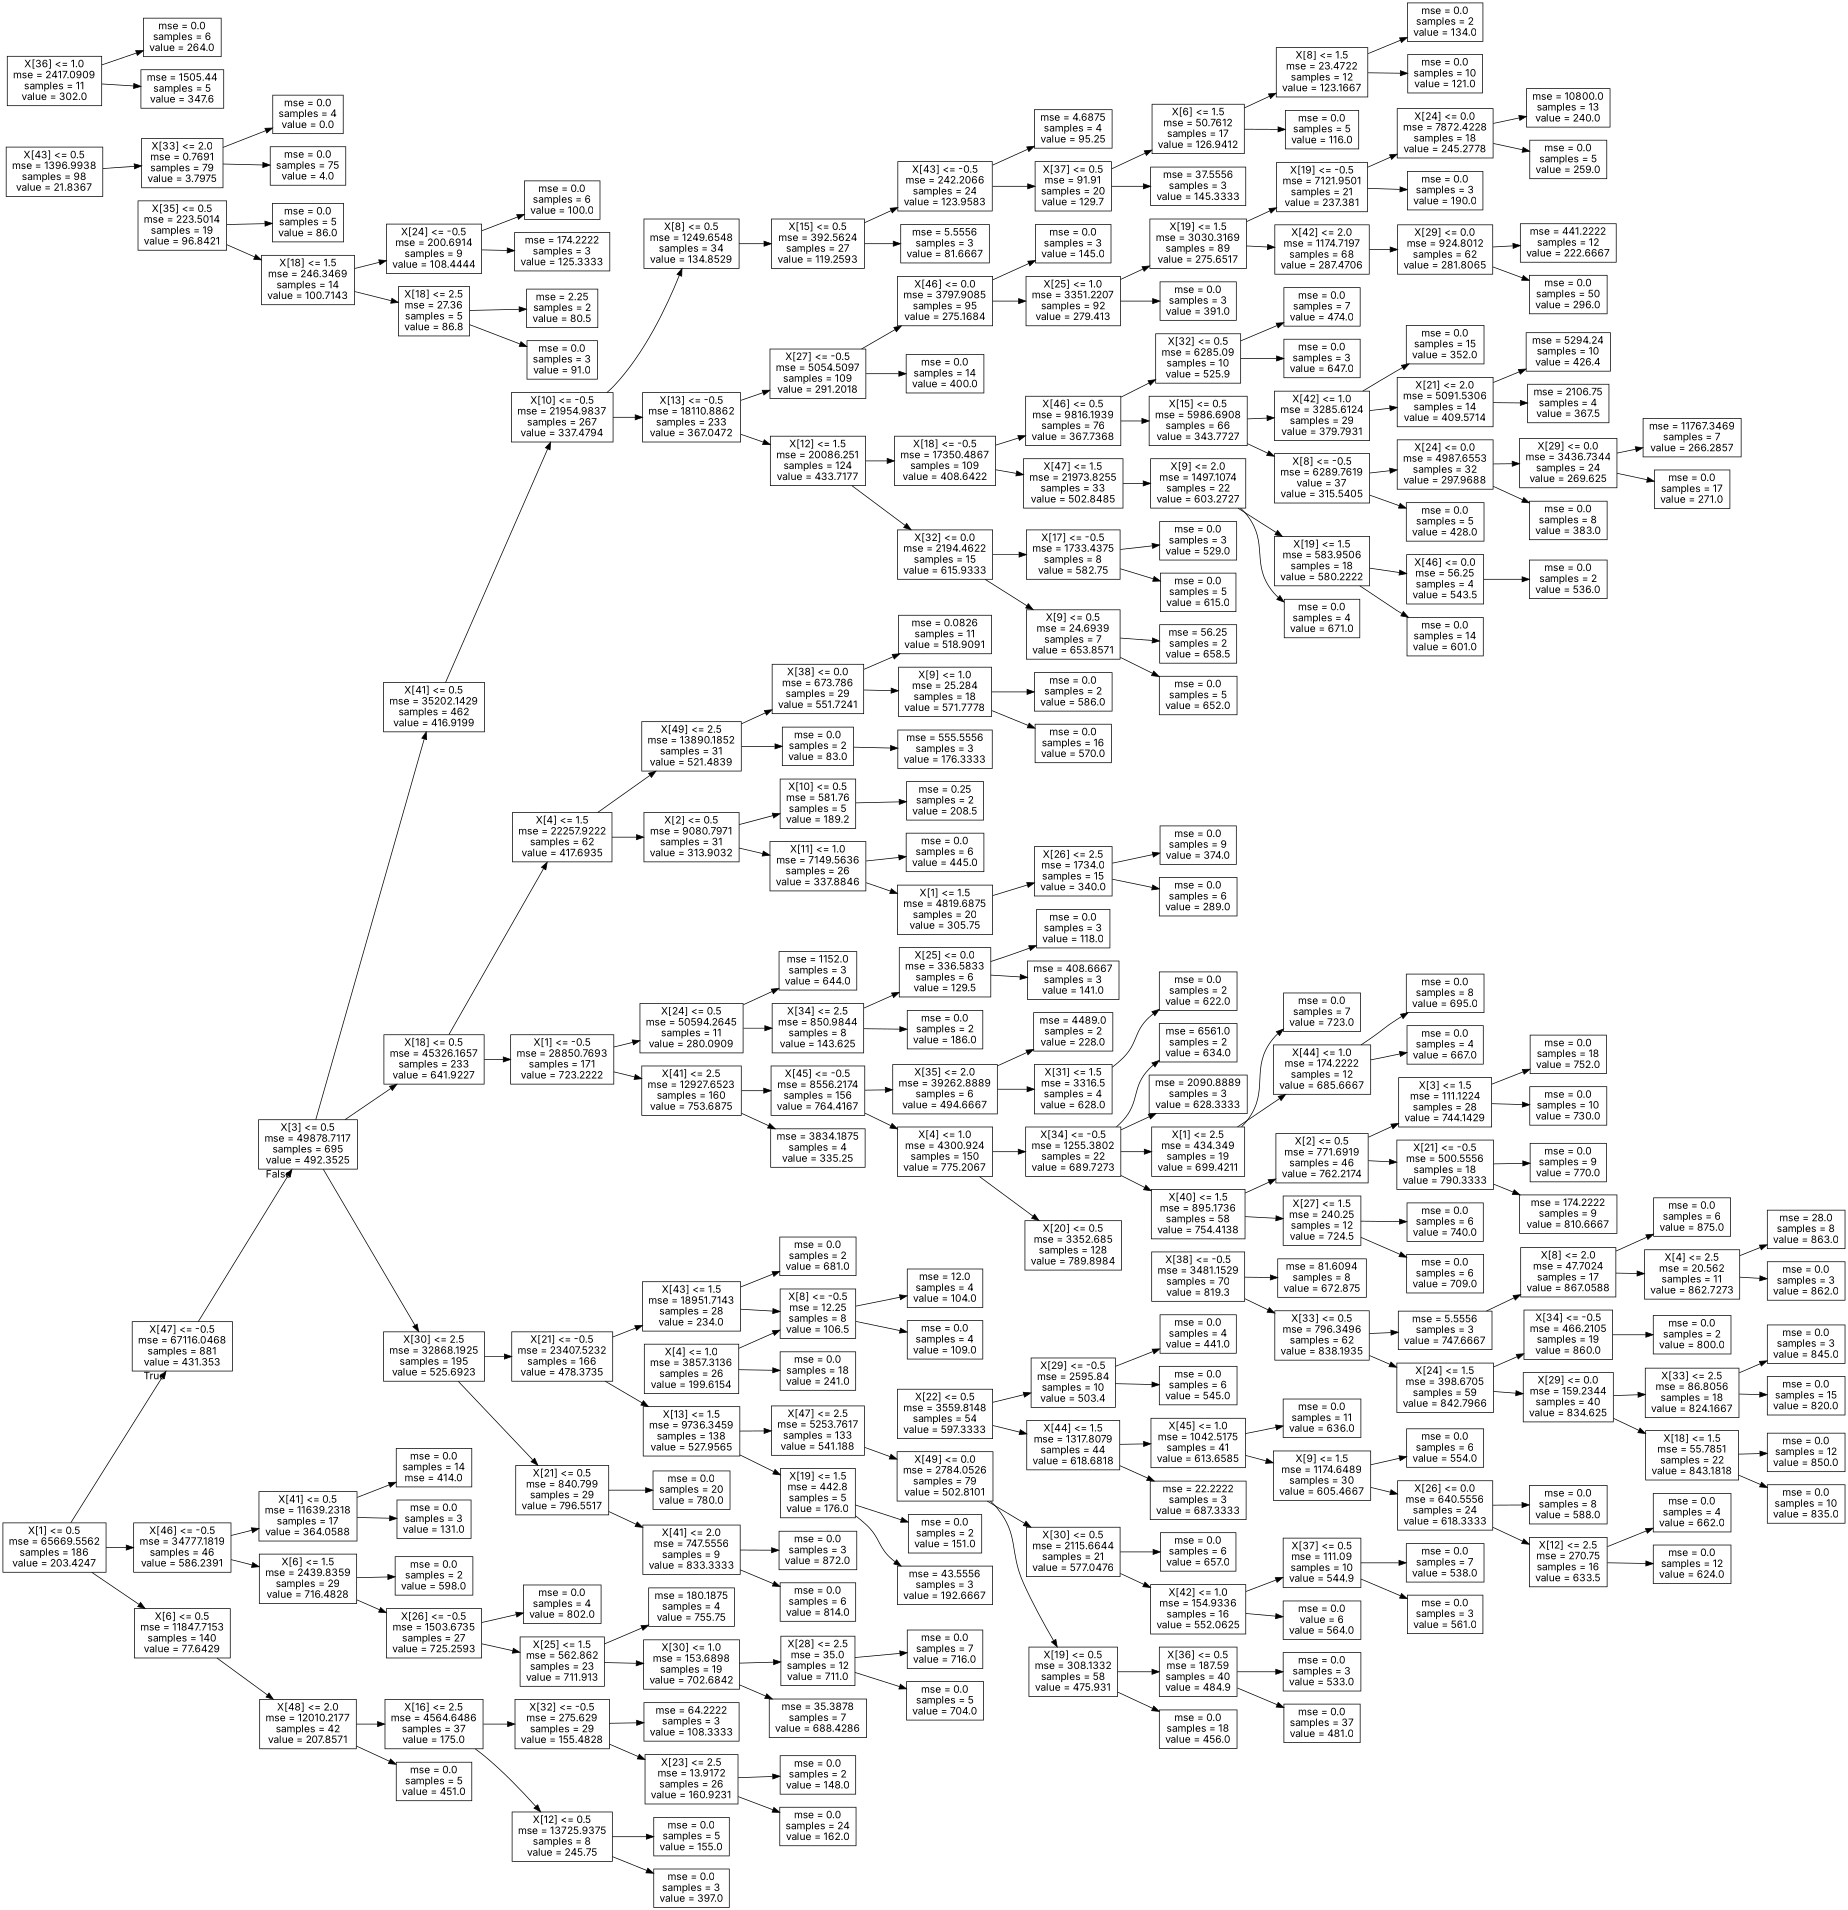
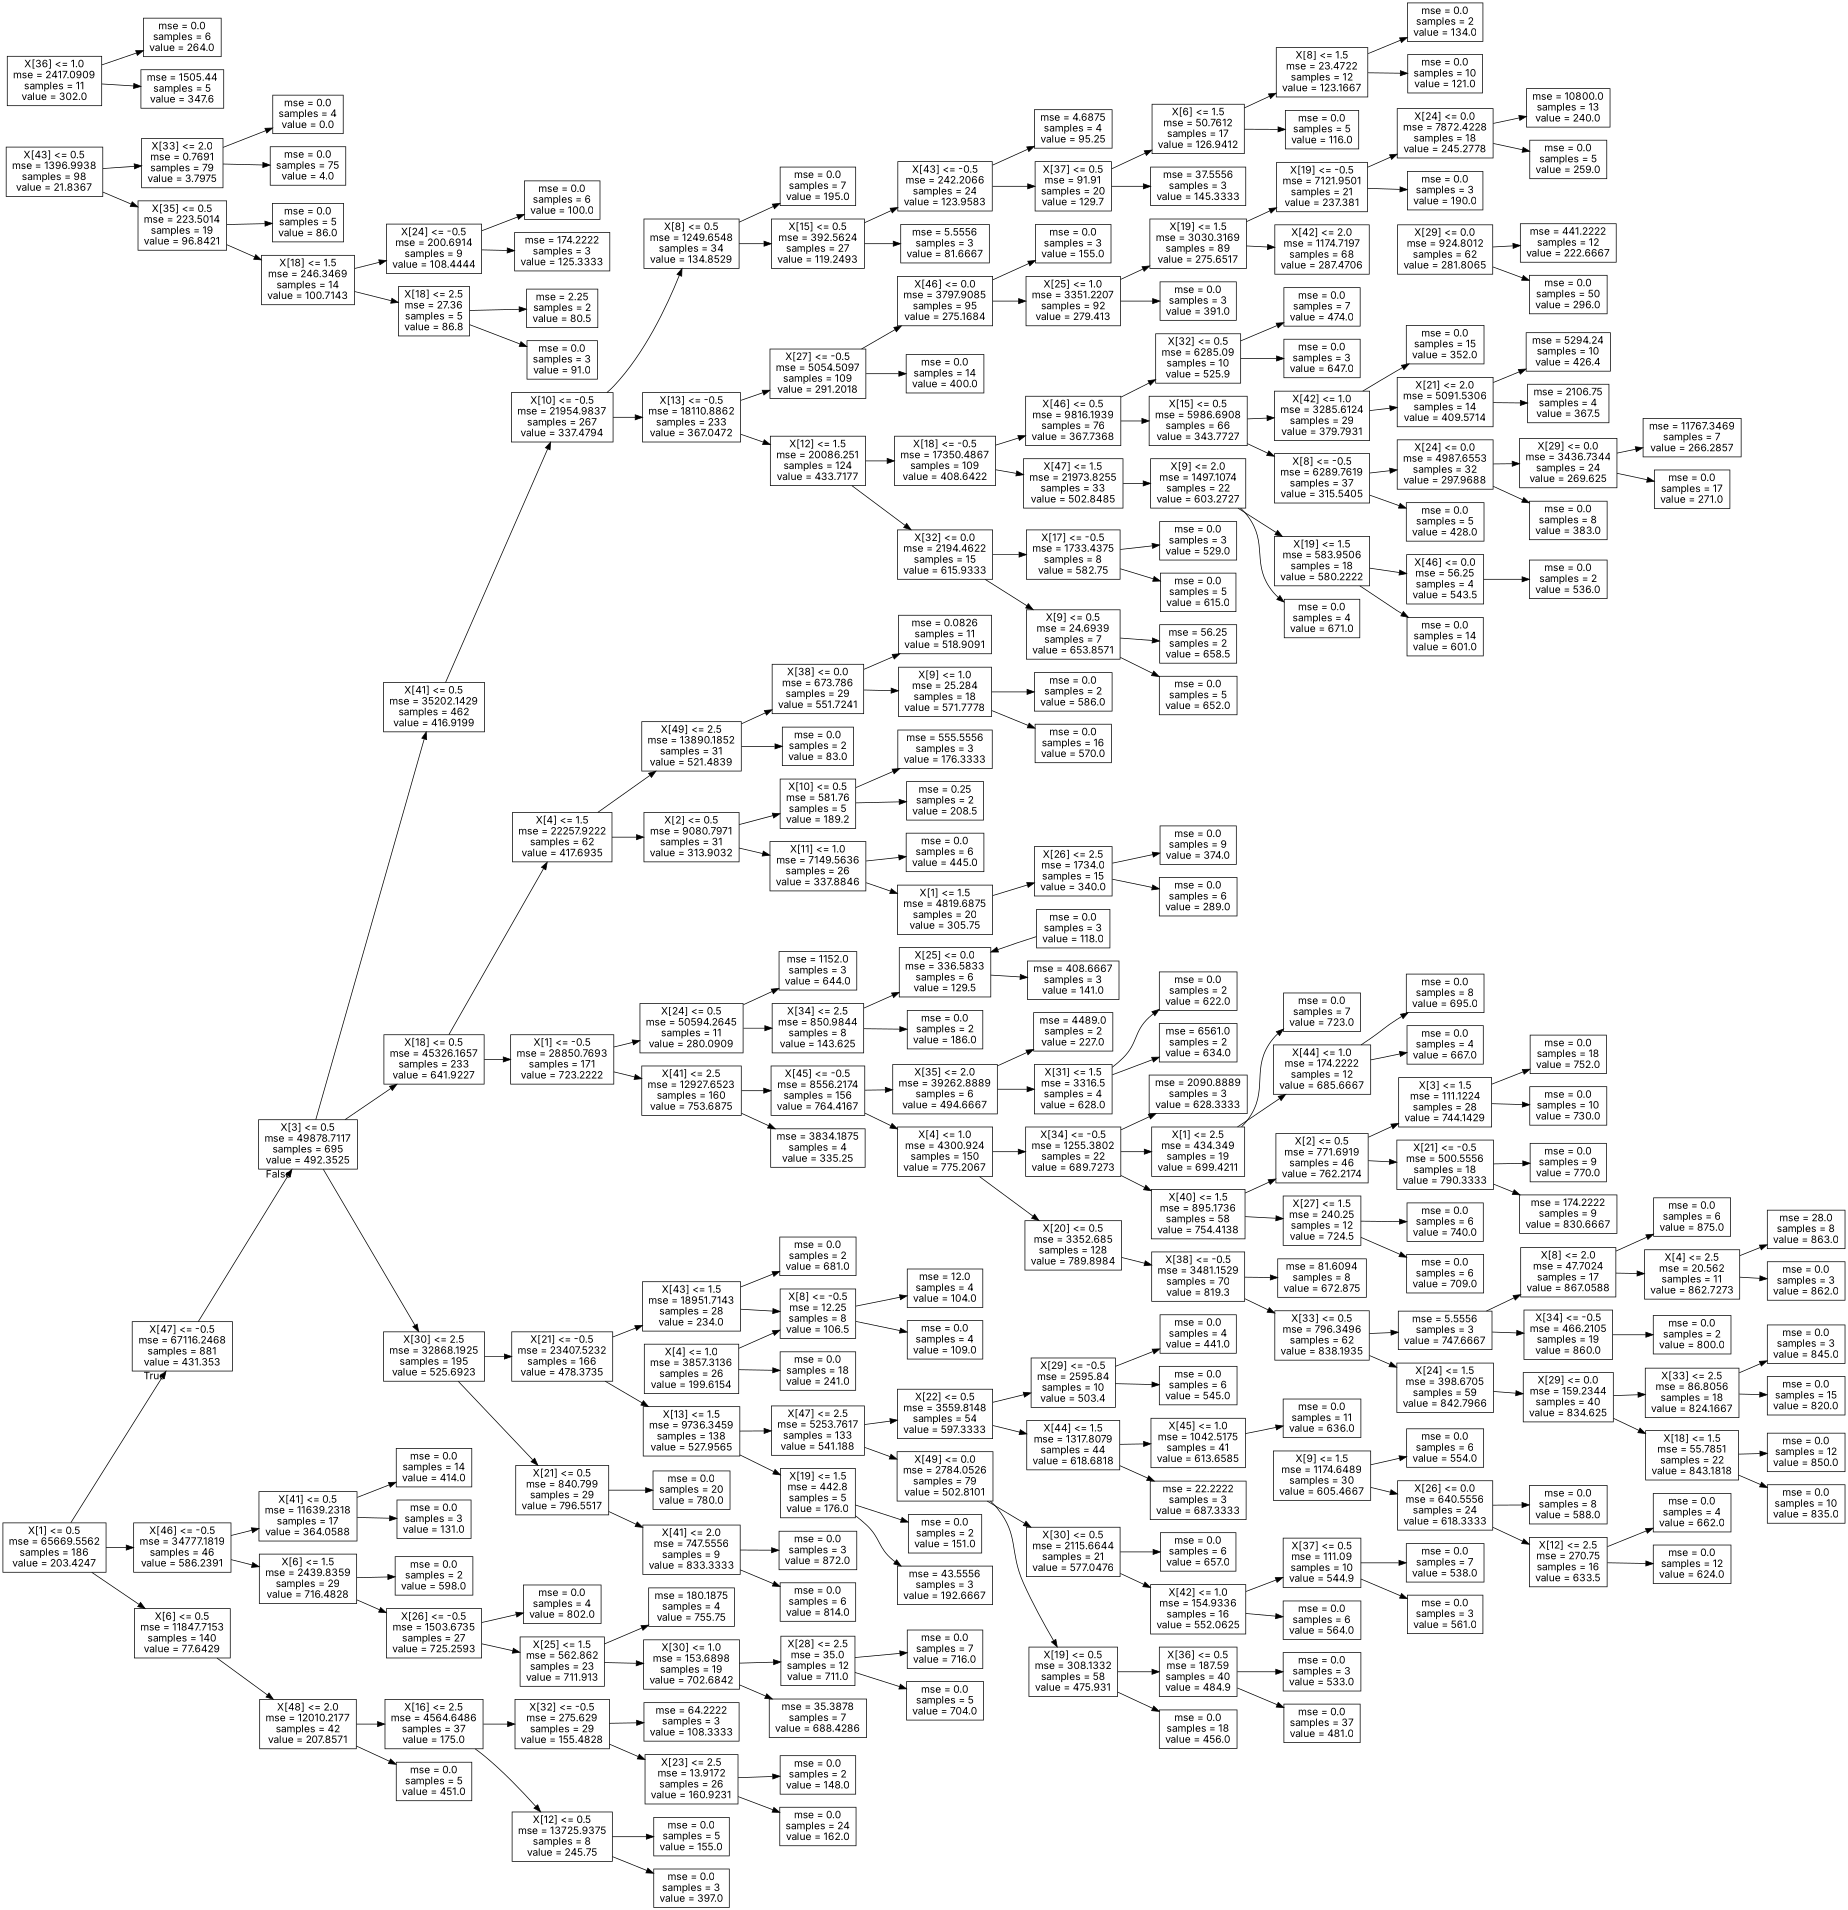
node "mse = 0.0 samples = 7 value = 195.0": added
edge "X[43] <= 0.5 mse = 1396.9938 samples = 98 value = 21.8367" -> "X[35] <= 0.5 mse = 223.5014 samples = 19 value = 96.8421": added
node "X[15] <= 0.5 mse = 392.5624 samples = 27 value = 119.2593": label "X[15] <= 0.5 mse = 392.5624 samples = 27 value = 119.2593" -> "X[15] <= 0.5 mse = 392.5624 samples = 27 value = 119.2493"
node "mse = 0.0 samples = 3 value = 145.0": label "mse = 0.0 samples = 3 value = 145.0" -> "mse = 0.0 samples = 3 value = 155.0"
edge "X[42] <= 2.0 mse = 1174.7197 samples = 68 value = 287.4706" -> "X[29] <= 0.0 mse = 924.8012 samples = 62 value = 281.8065": removed
node "X[8] <= -0.5 mse = 6289.7619 value = 37 value = 315.5405": label "X[8] <= -0.5 mse = 6289.7619 value = 37 value = 315.5405" -> "X[8] <= -0.5 mse = 6289.7619 samples = 37 value = 315.5405"
edge "mse = 0.0 samples = 2 value = 83.0" -> "mse = 555.5556 samples = 3 value = 176.3333": now "X[10] <= 0.5 mse = 581.76 samples = 5 value = 189.2" -> "mse = 555.5556 samples = 3 value = 176.3333"
edge "X[25] <= 0.0 mse = 336.5833 samples = 6 value = 129.5" -> "mse = 0.0 samples = 3 value = 118.0": reversed
node "mse = 4489.0 samples = 2 value = 228.0": label "mse = 4489.0 samples = 2 value = 228.0" -> "mse = 4489.0 samples = 2 value = 227.0"
edge "X[34] <= -0.5 mse = 1255.3802 samples = 22 value = 689.7273" -> "mse = 6561.0 samples = 2 value = 634.0": now "X[31] <= 1.5 mse = 3316.5 samples = 4 value = 628.0" -> "mse = 6561.0 samples = 2 value = 634.0"
node "mse = 174.2222 samples = 9 value = 810.6667": label "mse = 174.2222 samples = 9 value = 810.6667" -> "mse = 174.2222 samples = 9 value = 830.6667"
edge "X[20] <= 0.5 mse = 3352.685 samples = 128 value = 789.8984" -> "X[38] <= -0.5 mse = 3481.1529 samples = 70 value = 819.3": added
node "X[47] <= -0.5 mse = 67116.0468 samples = 881 value = 431.353": label "X[47] <= -0.5 mse = 67116.0468 samples = 881 value = 431.353" -> "X[47] <= -0.5 mse = 67116.2468 samples = 881 value = 431.353"
edge "X[24] <= 1.5 mse = 398.6705 samples = 59 value = 842.7966" -> "X[34] <= -0.5 mse = 466.2105 samples = 19 value = 860.0": now "mse = 5.5556 samples = 3 value = 747.6667" -> "X[34] <= -0.5 mse = 466.2105 samples = 19 value = 860.0"
edge "X[47] <= 2.5 mse = 5253.7617 samples = 133 value = 541.188" -> "X[22] <= 0.5 mse = 3559.8148 samples = 54 value = 597.3333": added
edge "X[45] <= 1.0 mse = 1042.5175 samples = 41 value = 613.6585" -> "X[9] <= 1.5 mse = 1174.6489 samples = 30 value = 605.4667": removed
node "mse = 0.0 samples = 14 mse = 414.0": label "mse = 0.0 samples = 14 mse = 414.0" -> "mse = 0.0 samples = 14 value = 414.0"
node "mse = 0.0 value = 6 value = 564.0": label "mse = 0.0 value = 6 value = 564.0" -> "mse = 0.0 samples = 6 value = 564.0"
